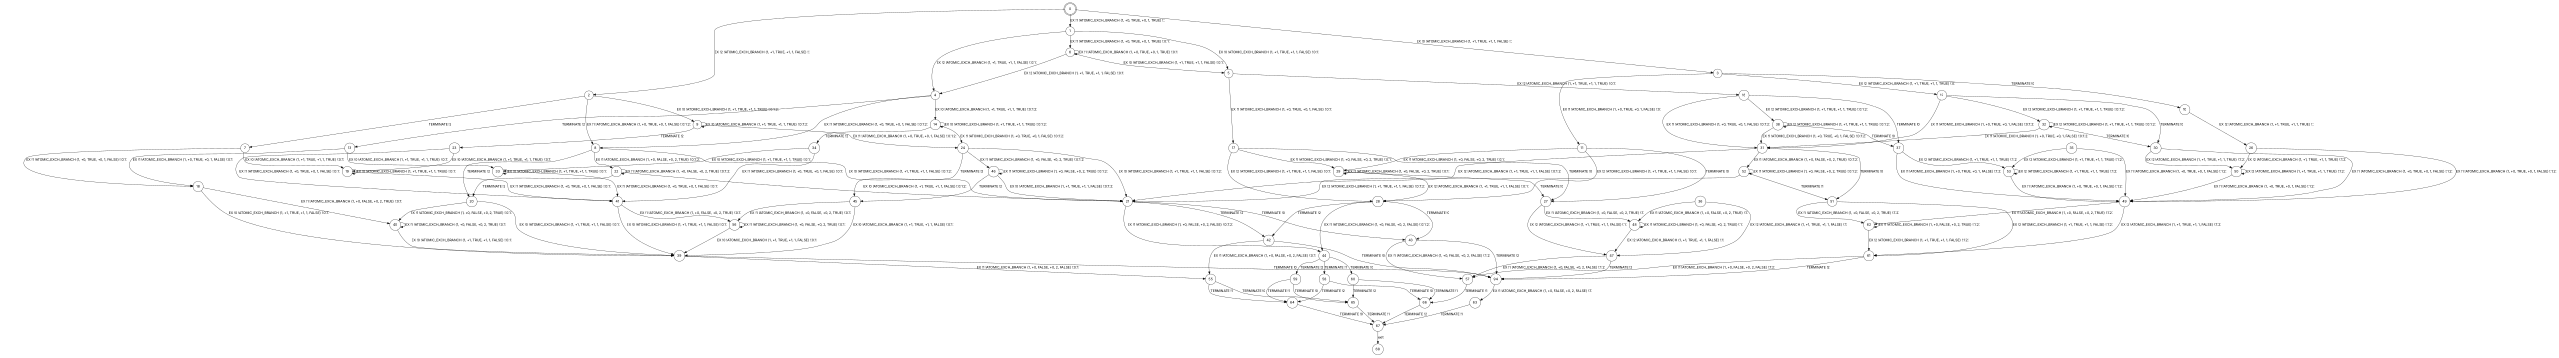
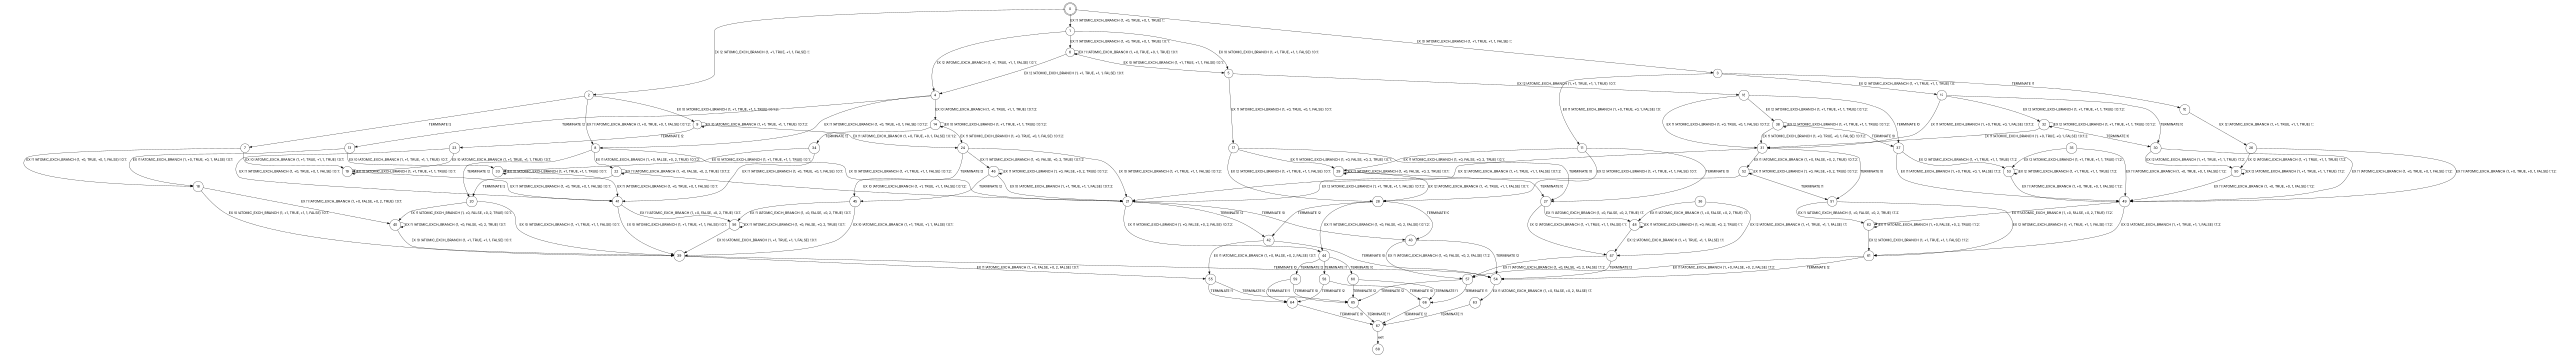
edge "3" -> "10": label "TERMINATE !0" -> "TERMINATE !1"
node "94": label "94" -> "54"
edge "57" -> "65": added, label "TERMINATE !2"
